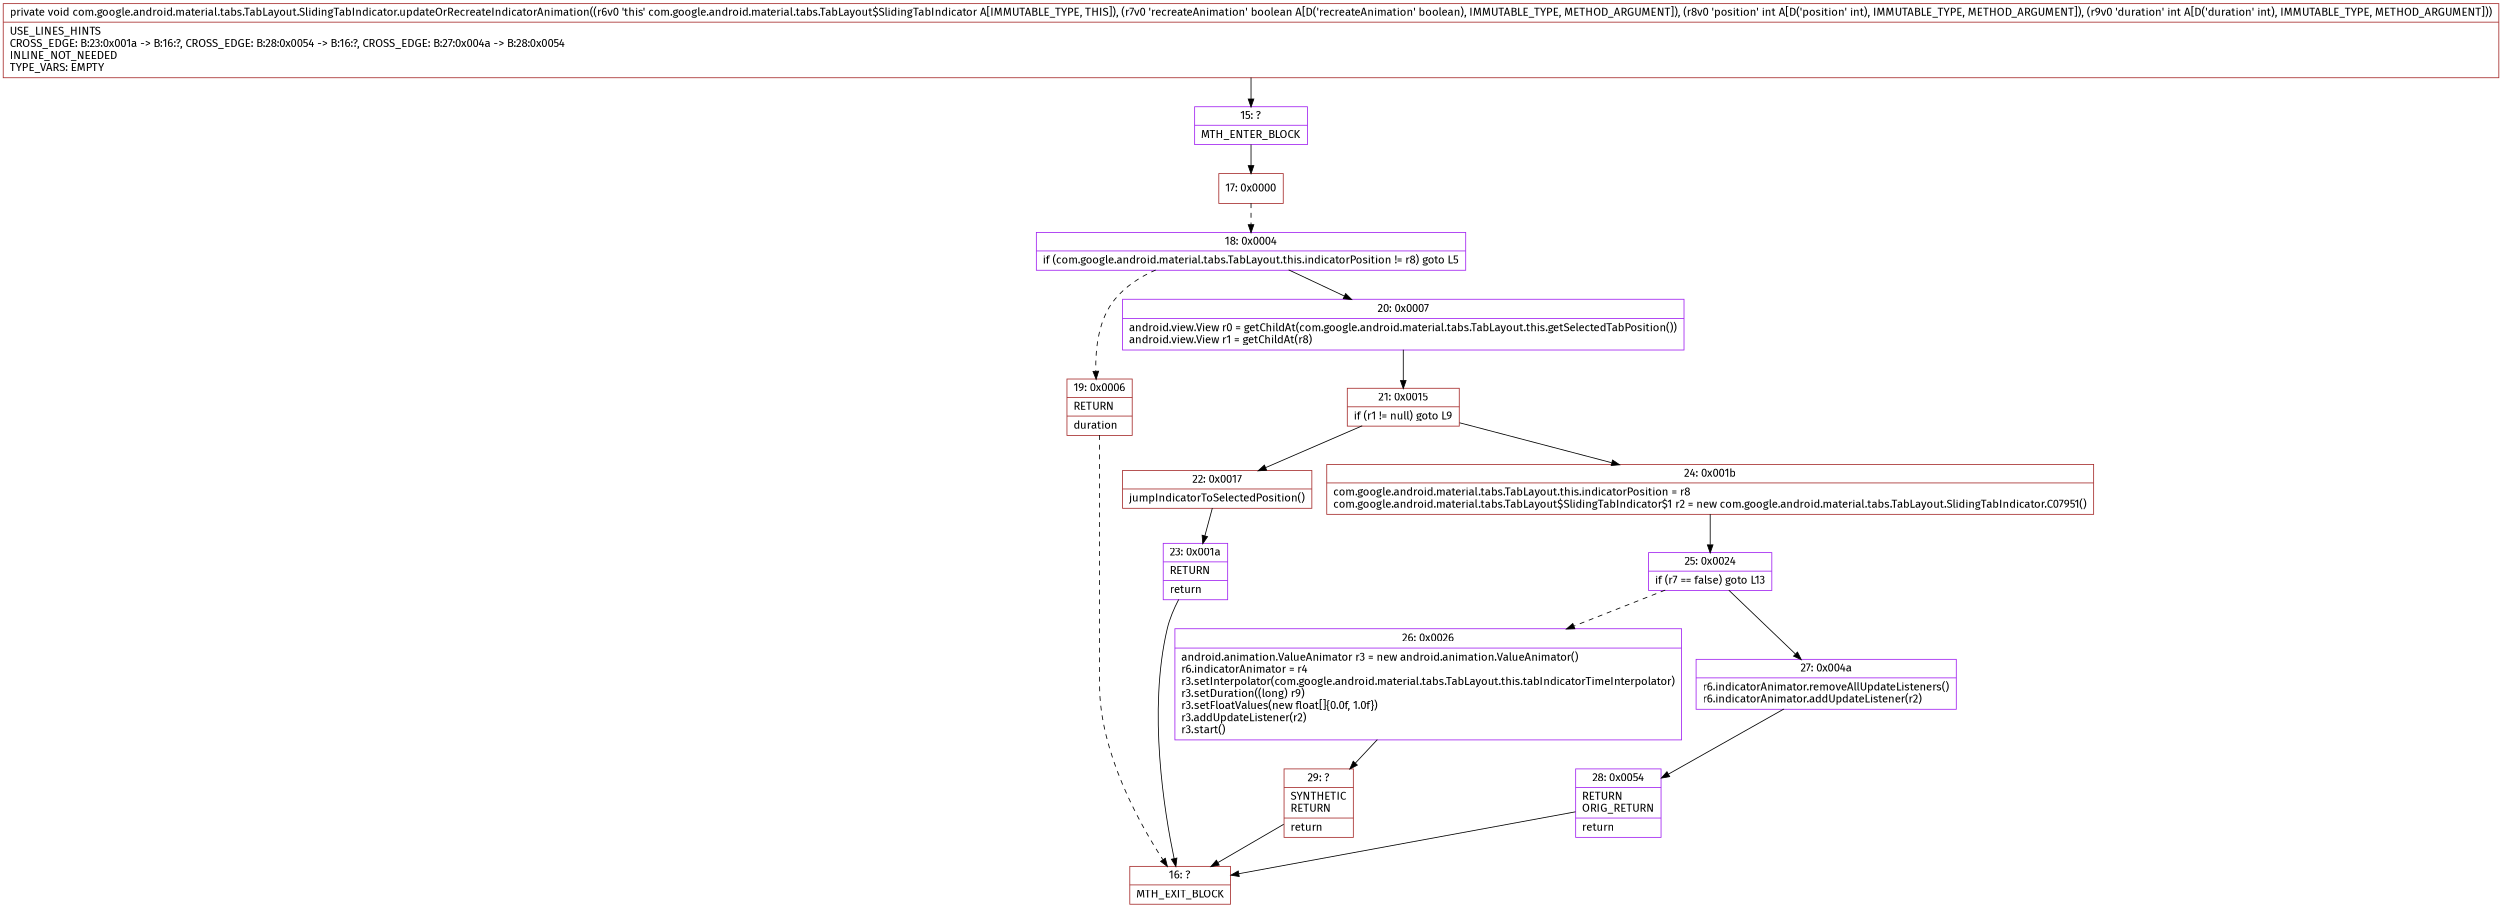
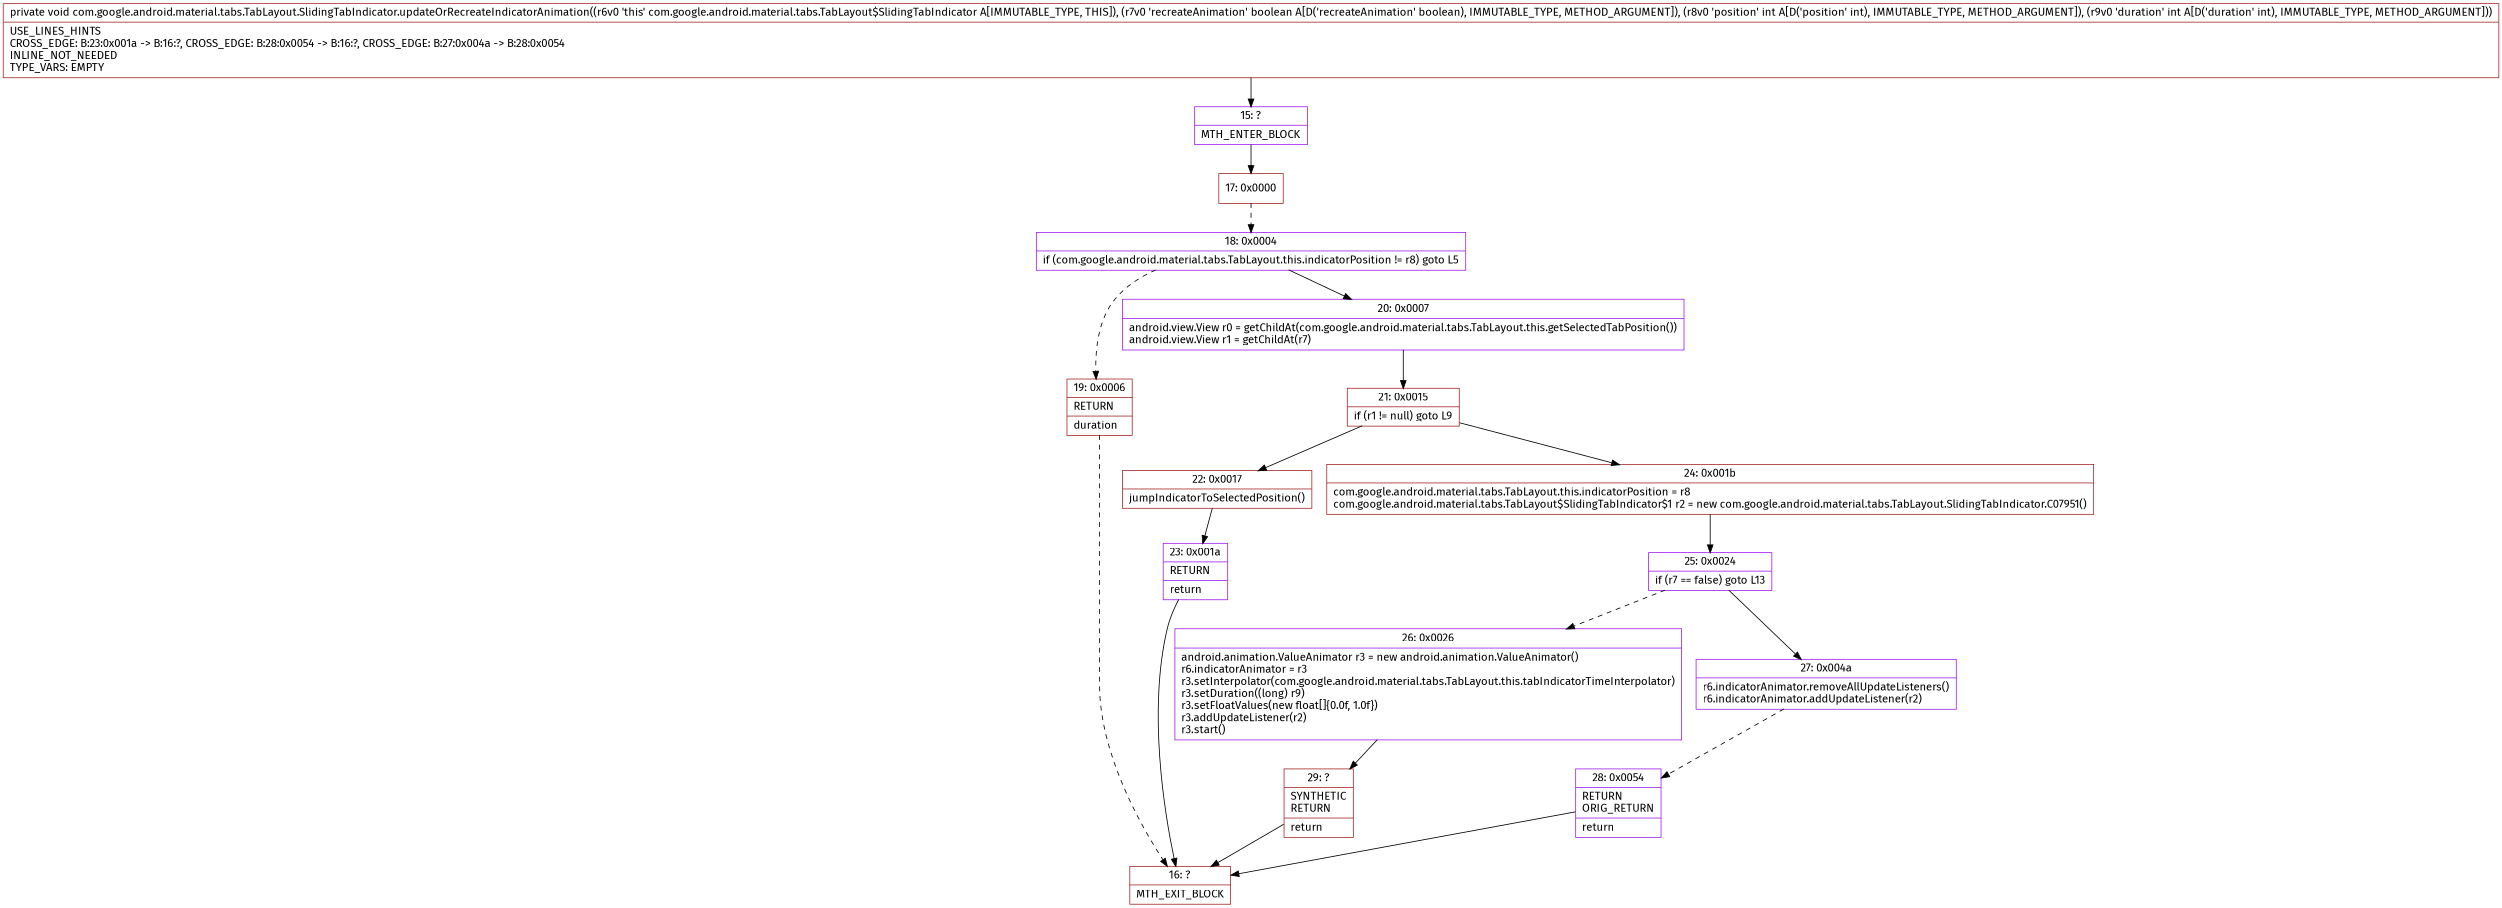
node "20: 0x0007": text "android.view.View r1 = getChildAt(r8)" -> "android.view.View r1 = getChildAt(r7)"
node "26: 0x0026": text "r6.indicatorAnimator = r4" -> "r6.indicatorAnimator = r3"
edge "27: 0x004a" -> "28: 0x0054": style solid -> dashed
